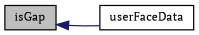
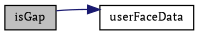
edge "userFaceData" -> "isGap": reversed
